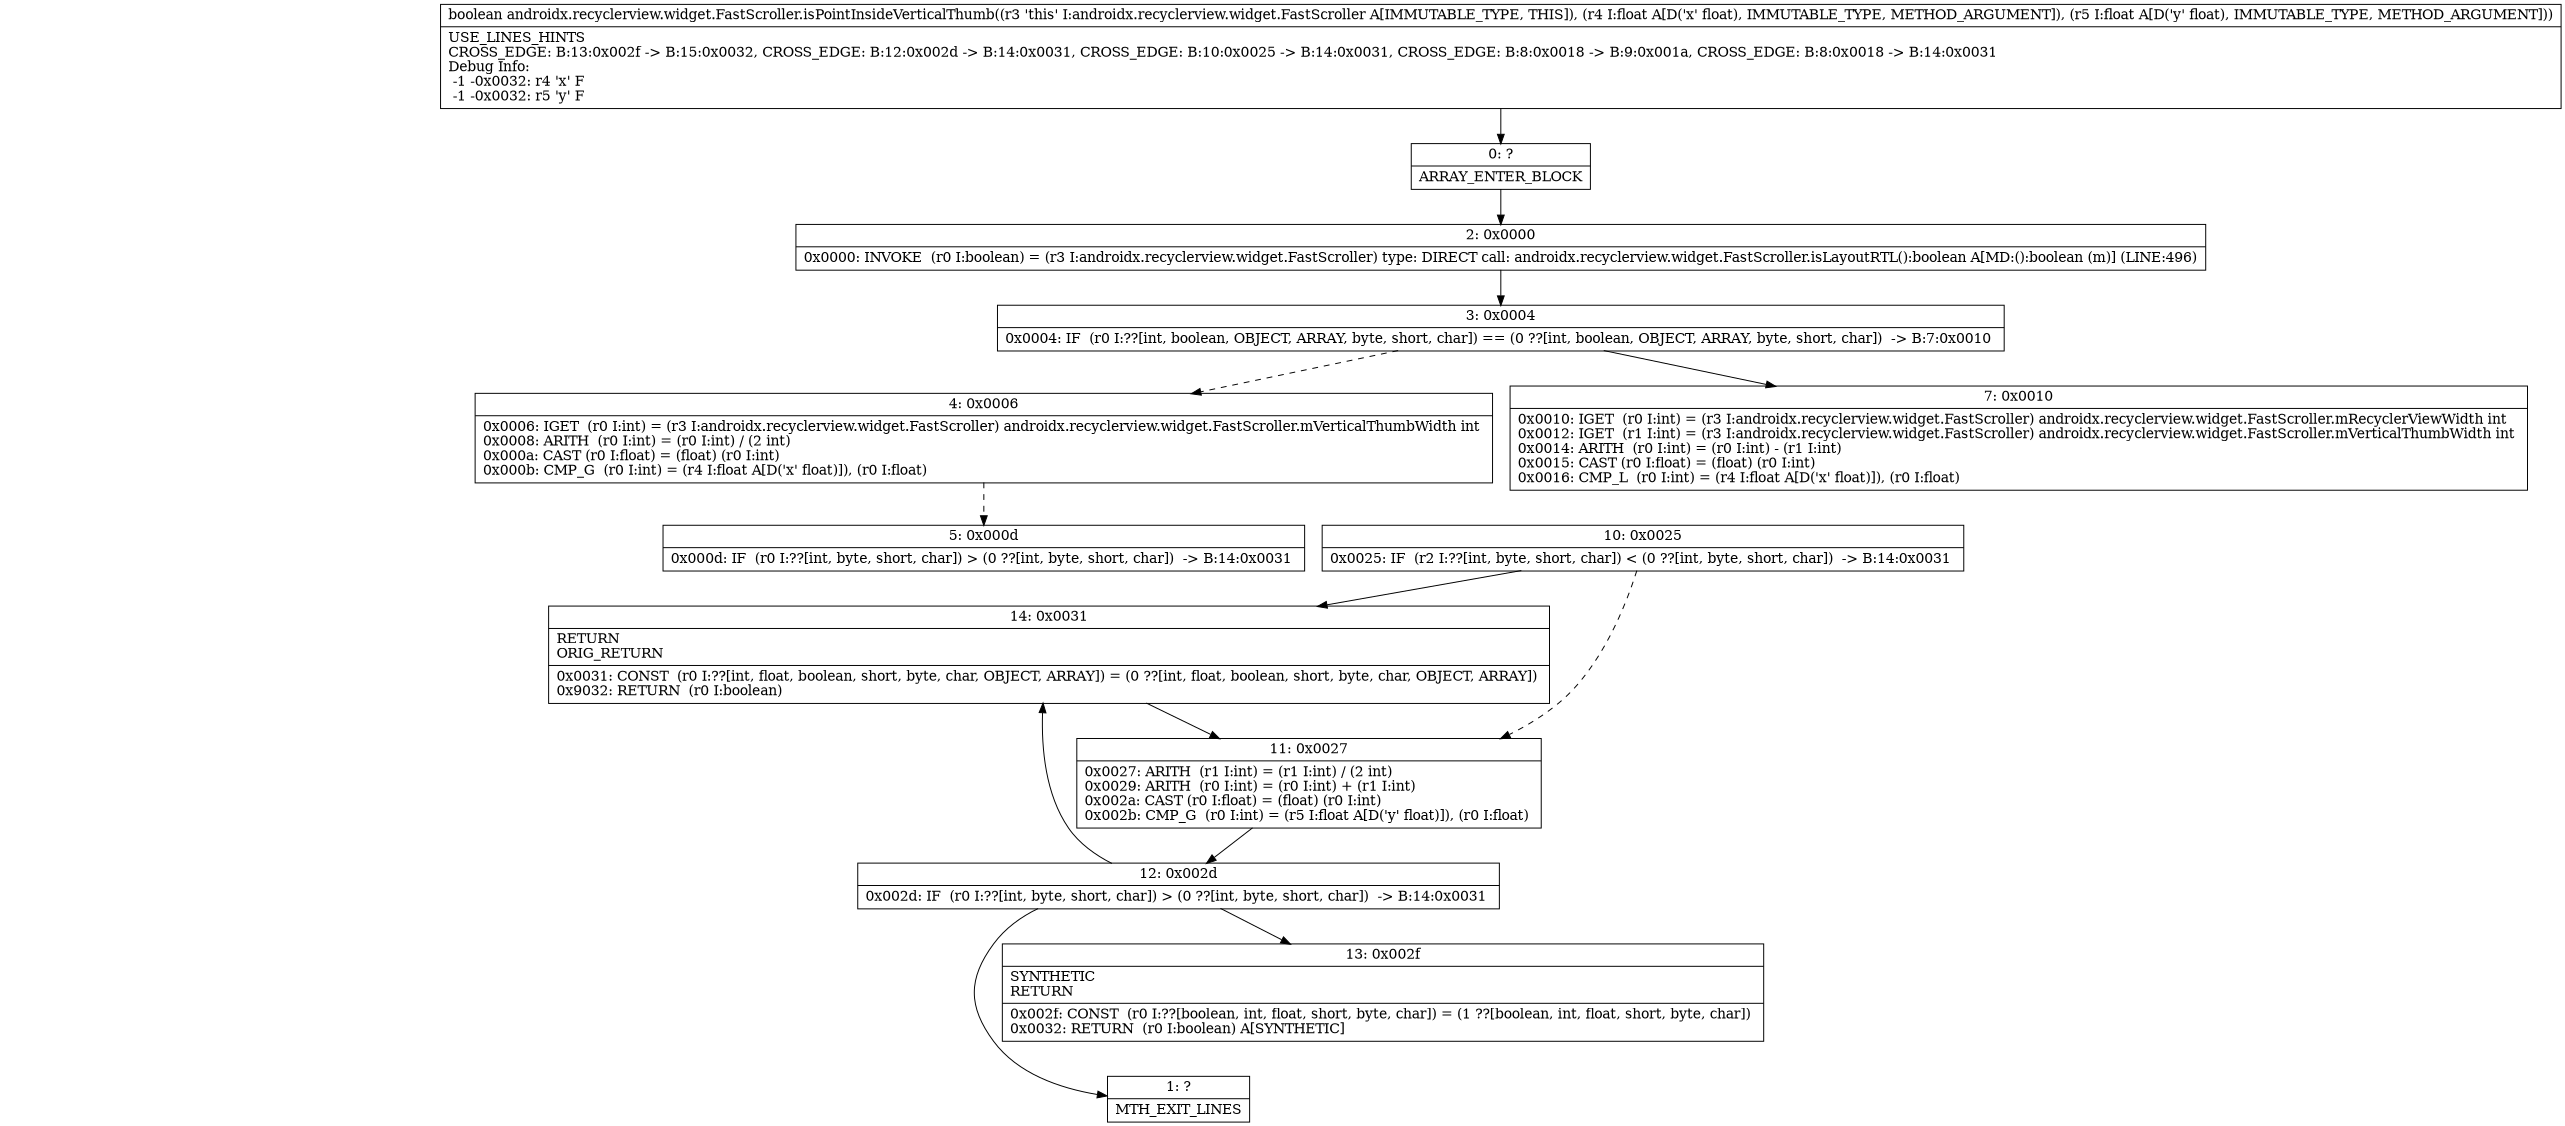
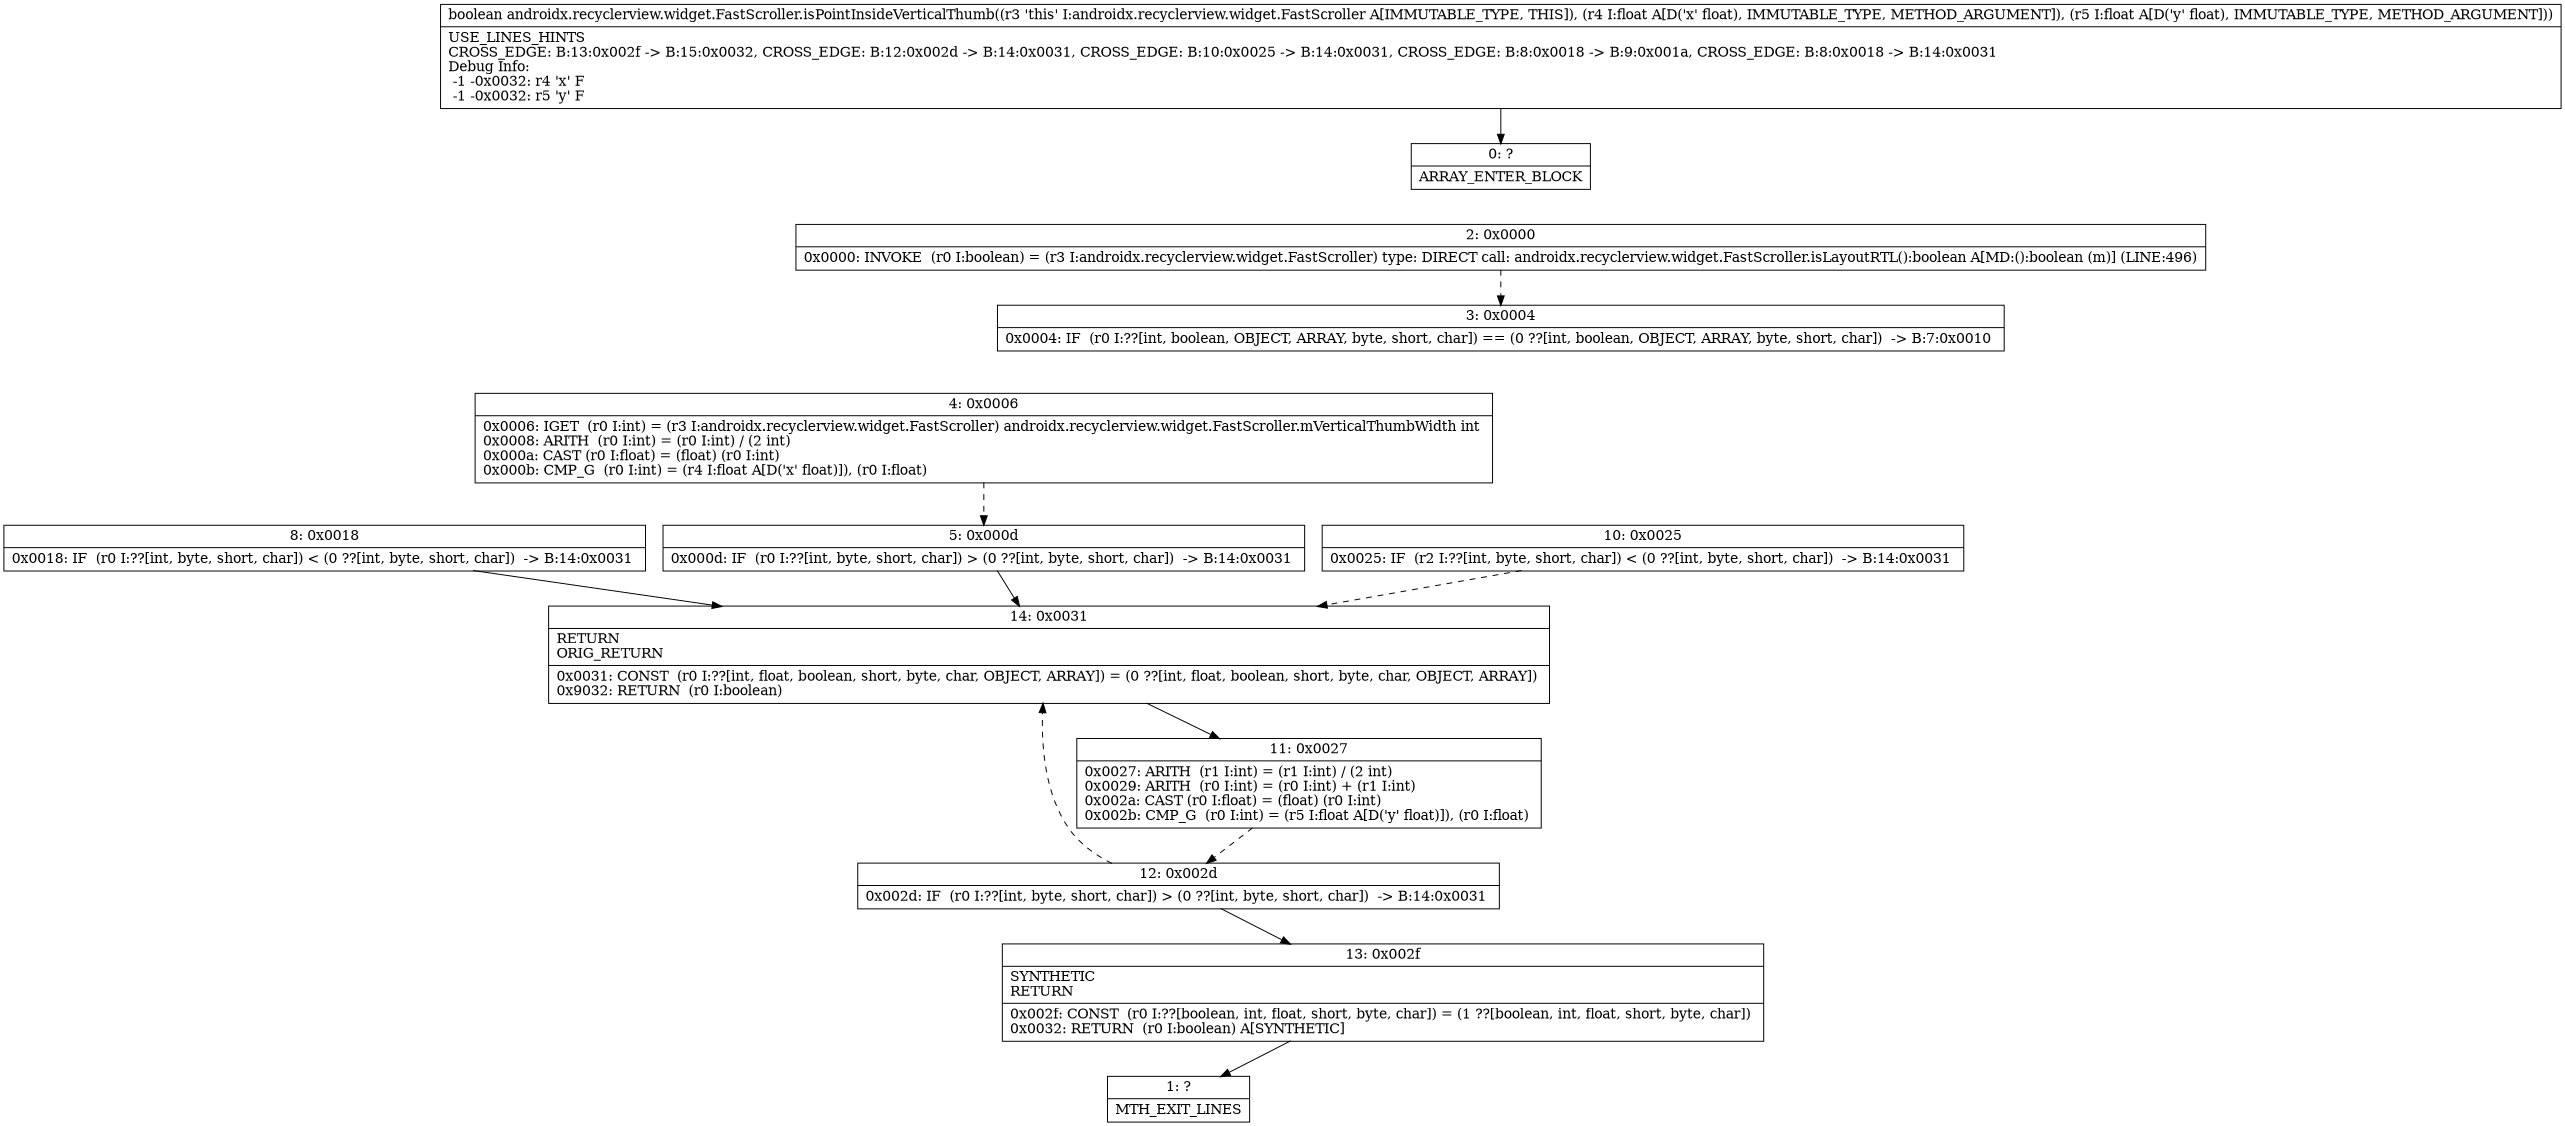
edge "0: ?" -> "2: 0x0000": removed
edge "2: 0x0000" -> "3: 0x0004": style solid -> dashed
edge "3: 0x0004" -> "4: 0x0006": removed
node "7: 0x0010": removed
node "8: 0x0018": added
edge "5: 0x000d" -> "14: 0x0031": added
edge "10: 0x0025" -> "14: 0x0031": style solid -> dashed
edge "10: 0x0025" -> "11: 0x0027": removed
edge "12: 0x002d" -> "14: 0x0031": style solid -> dashed
edge "11: 0x0027" -> "12: 0x002d": style solid -> dashed
edge "12: 0x002d" -> "1: ?": now "13: 0x002f" -> "1: ?"
